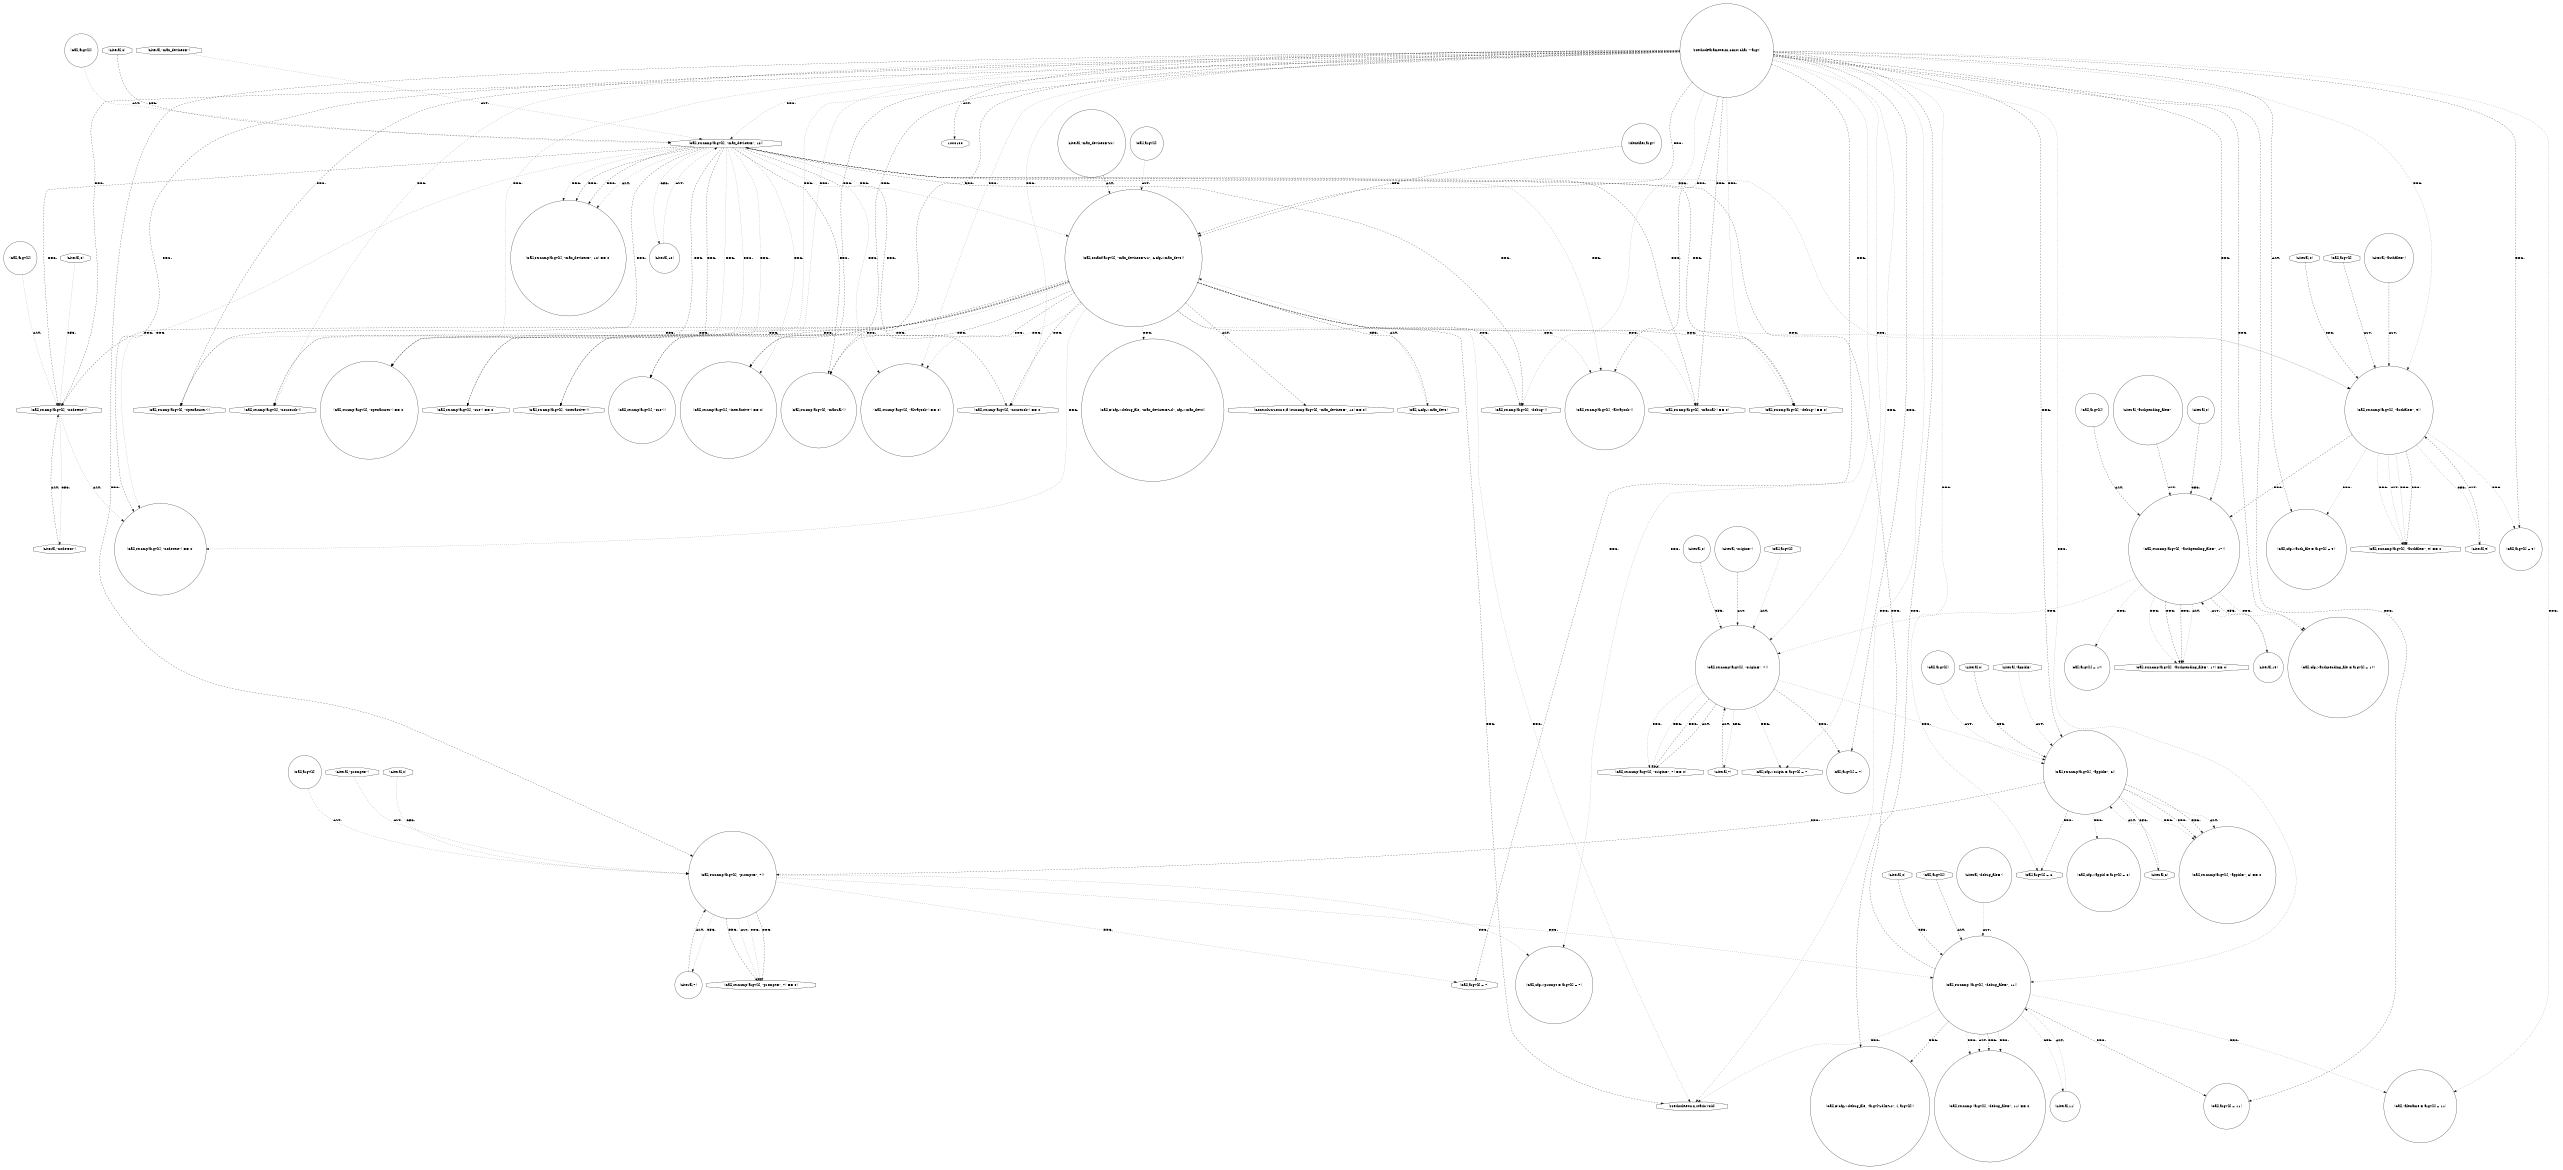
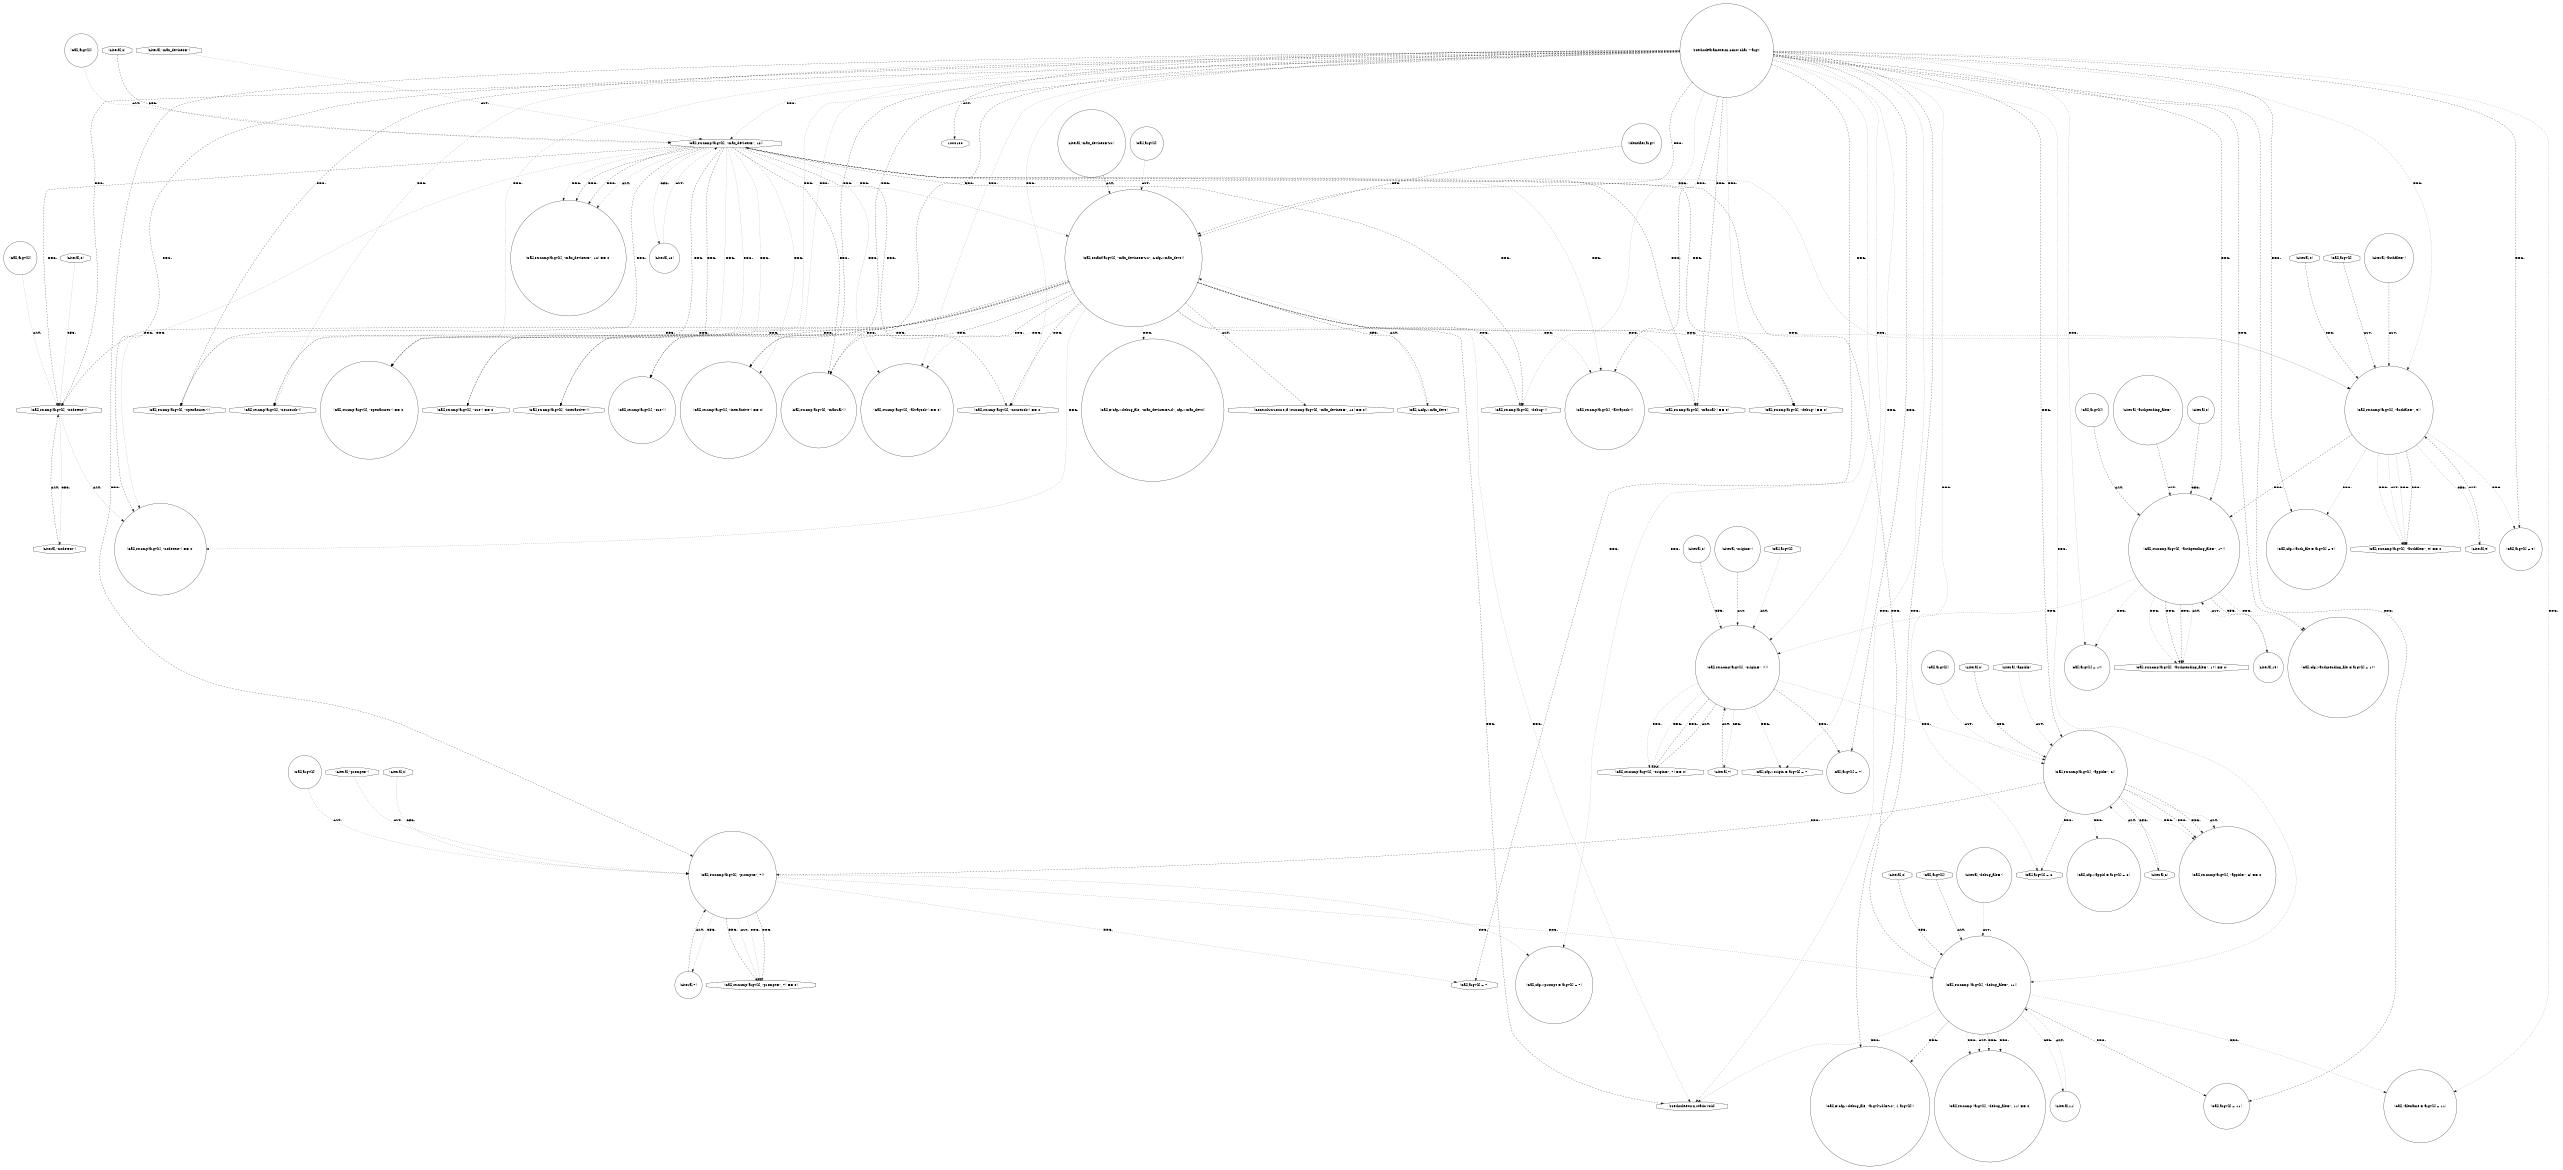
edge "(MethodParameterIn,const char **argv)" -> "(Call,argv[i] + 17)": added, label "DDG:"
edge "(MethodParameterIn,const char **argv)" -> "(Call,cfg->auth_file = argv[i] + 9)": label "AST: " -> "DDG: "
